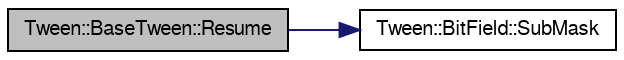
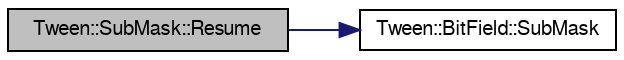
node "Tween::BaseTween::Resume": label "Tween::BaseTween::Resume" -> "Tween::SubMask::Resume"
